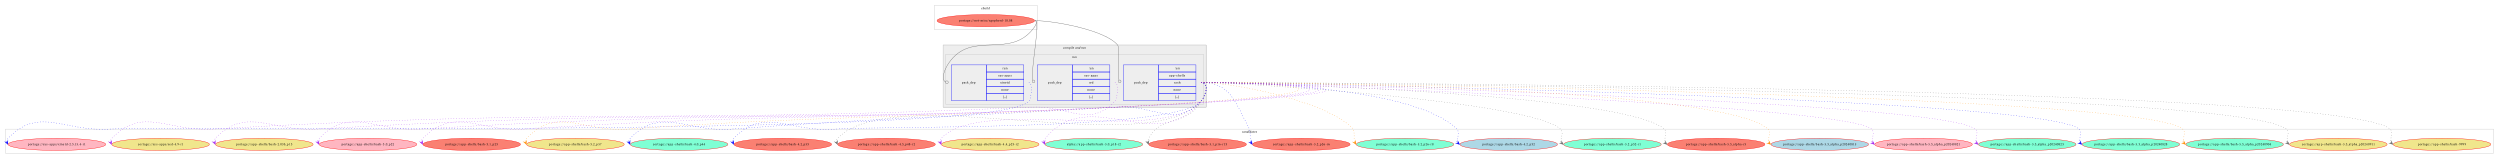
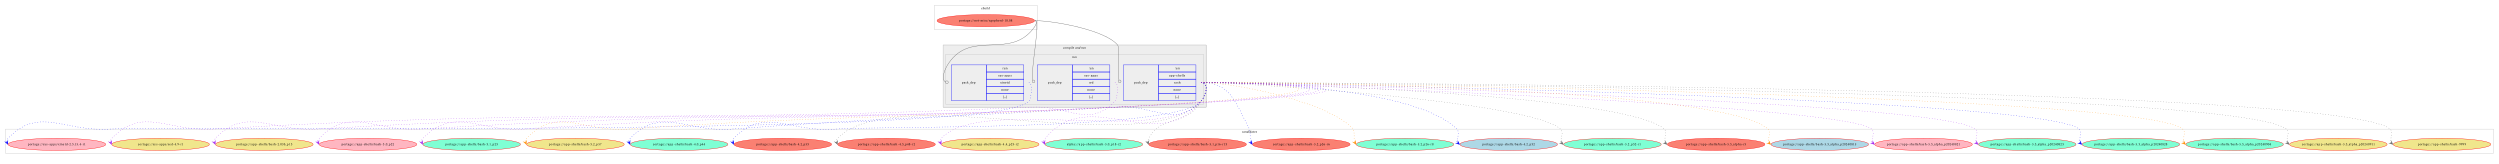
node "portage://app-shells/bash-3.1_p23": fillcolor salmon -> aquamarine
